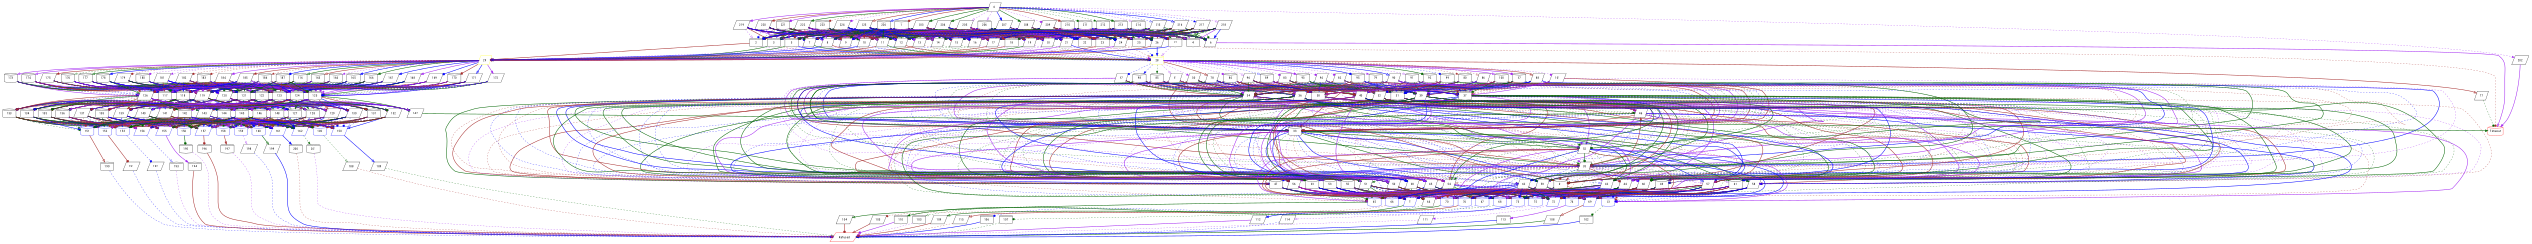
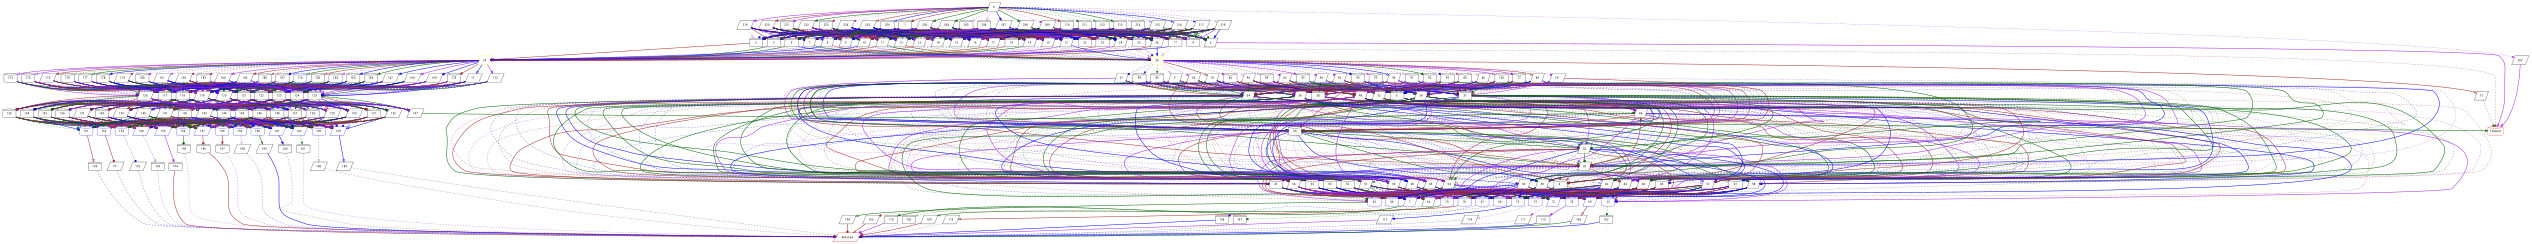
node "205": shape parallelogram -> cylinder
node "116": color black -> blue
